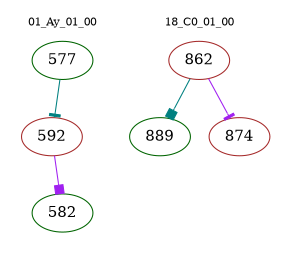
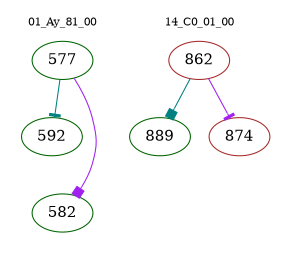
cluster "01_Ay_01_00": label "01_Ay_01_00" -> "01_Ay_81_00"
cluster "18_C0_01_00": label "18_C0_01_00" -> "14_C0_01_00"
node "592": color brown -> darkgreen
edge "592" -> "582": now "577" -> "582"
